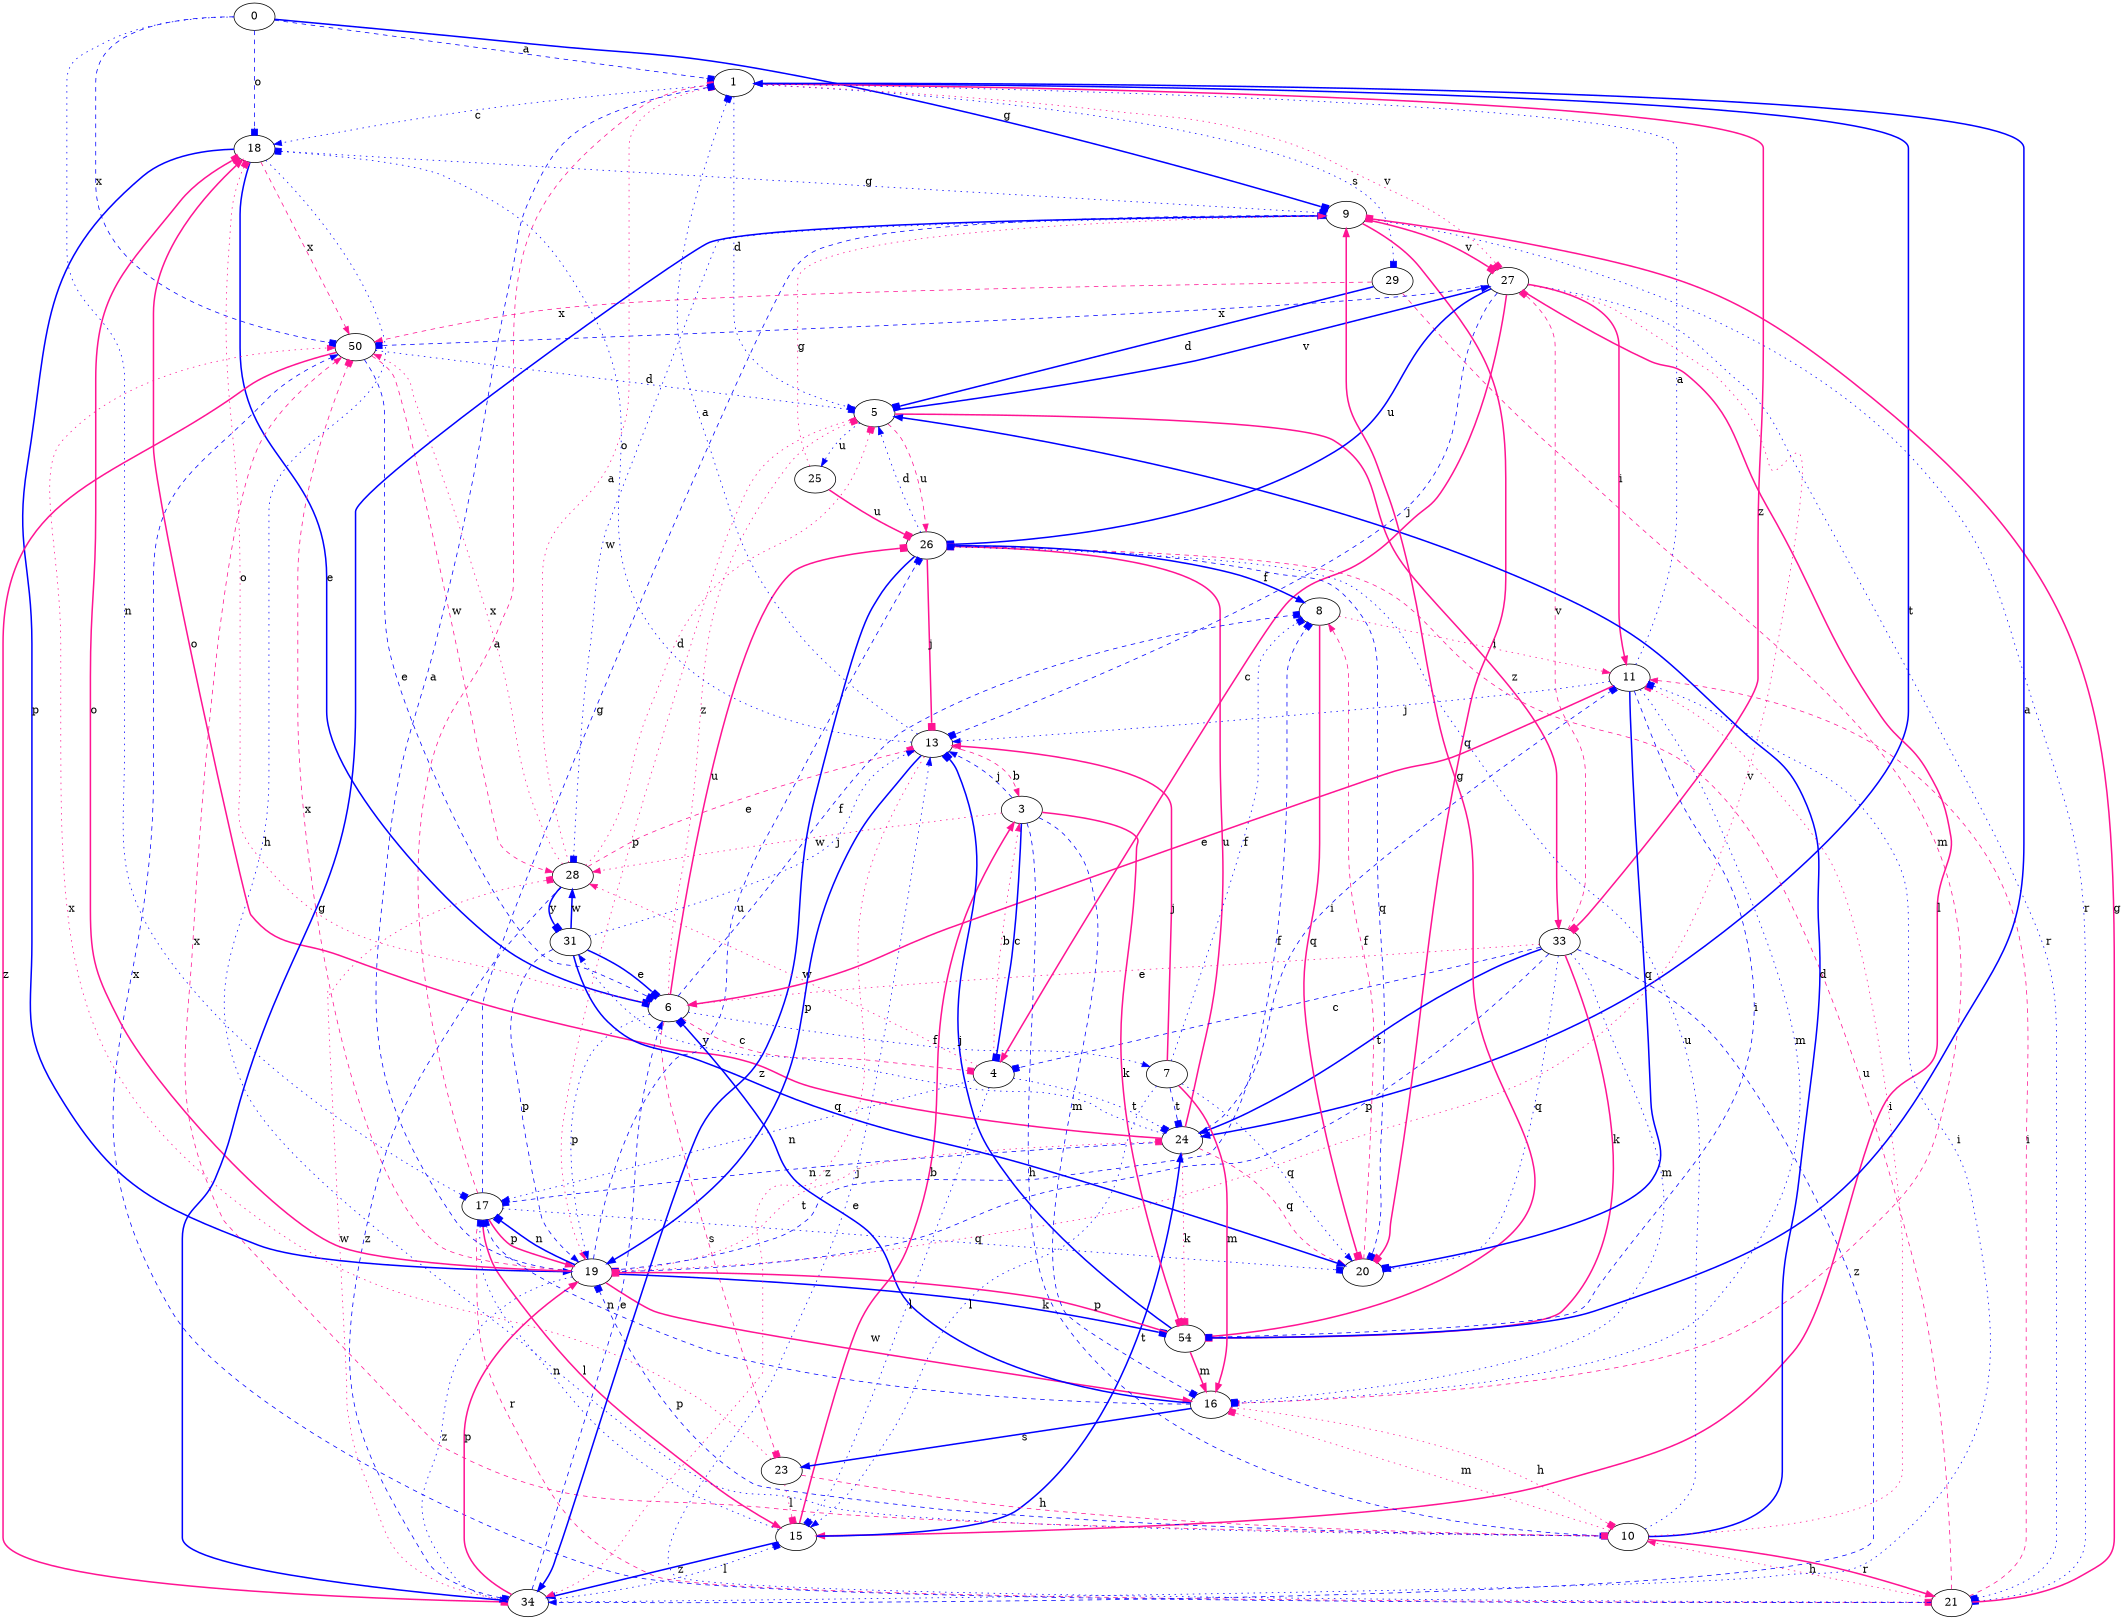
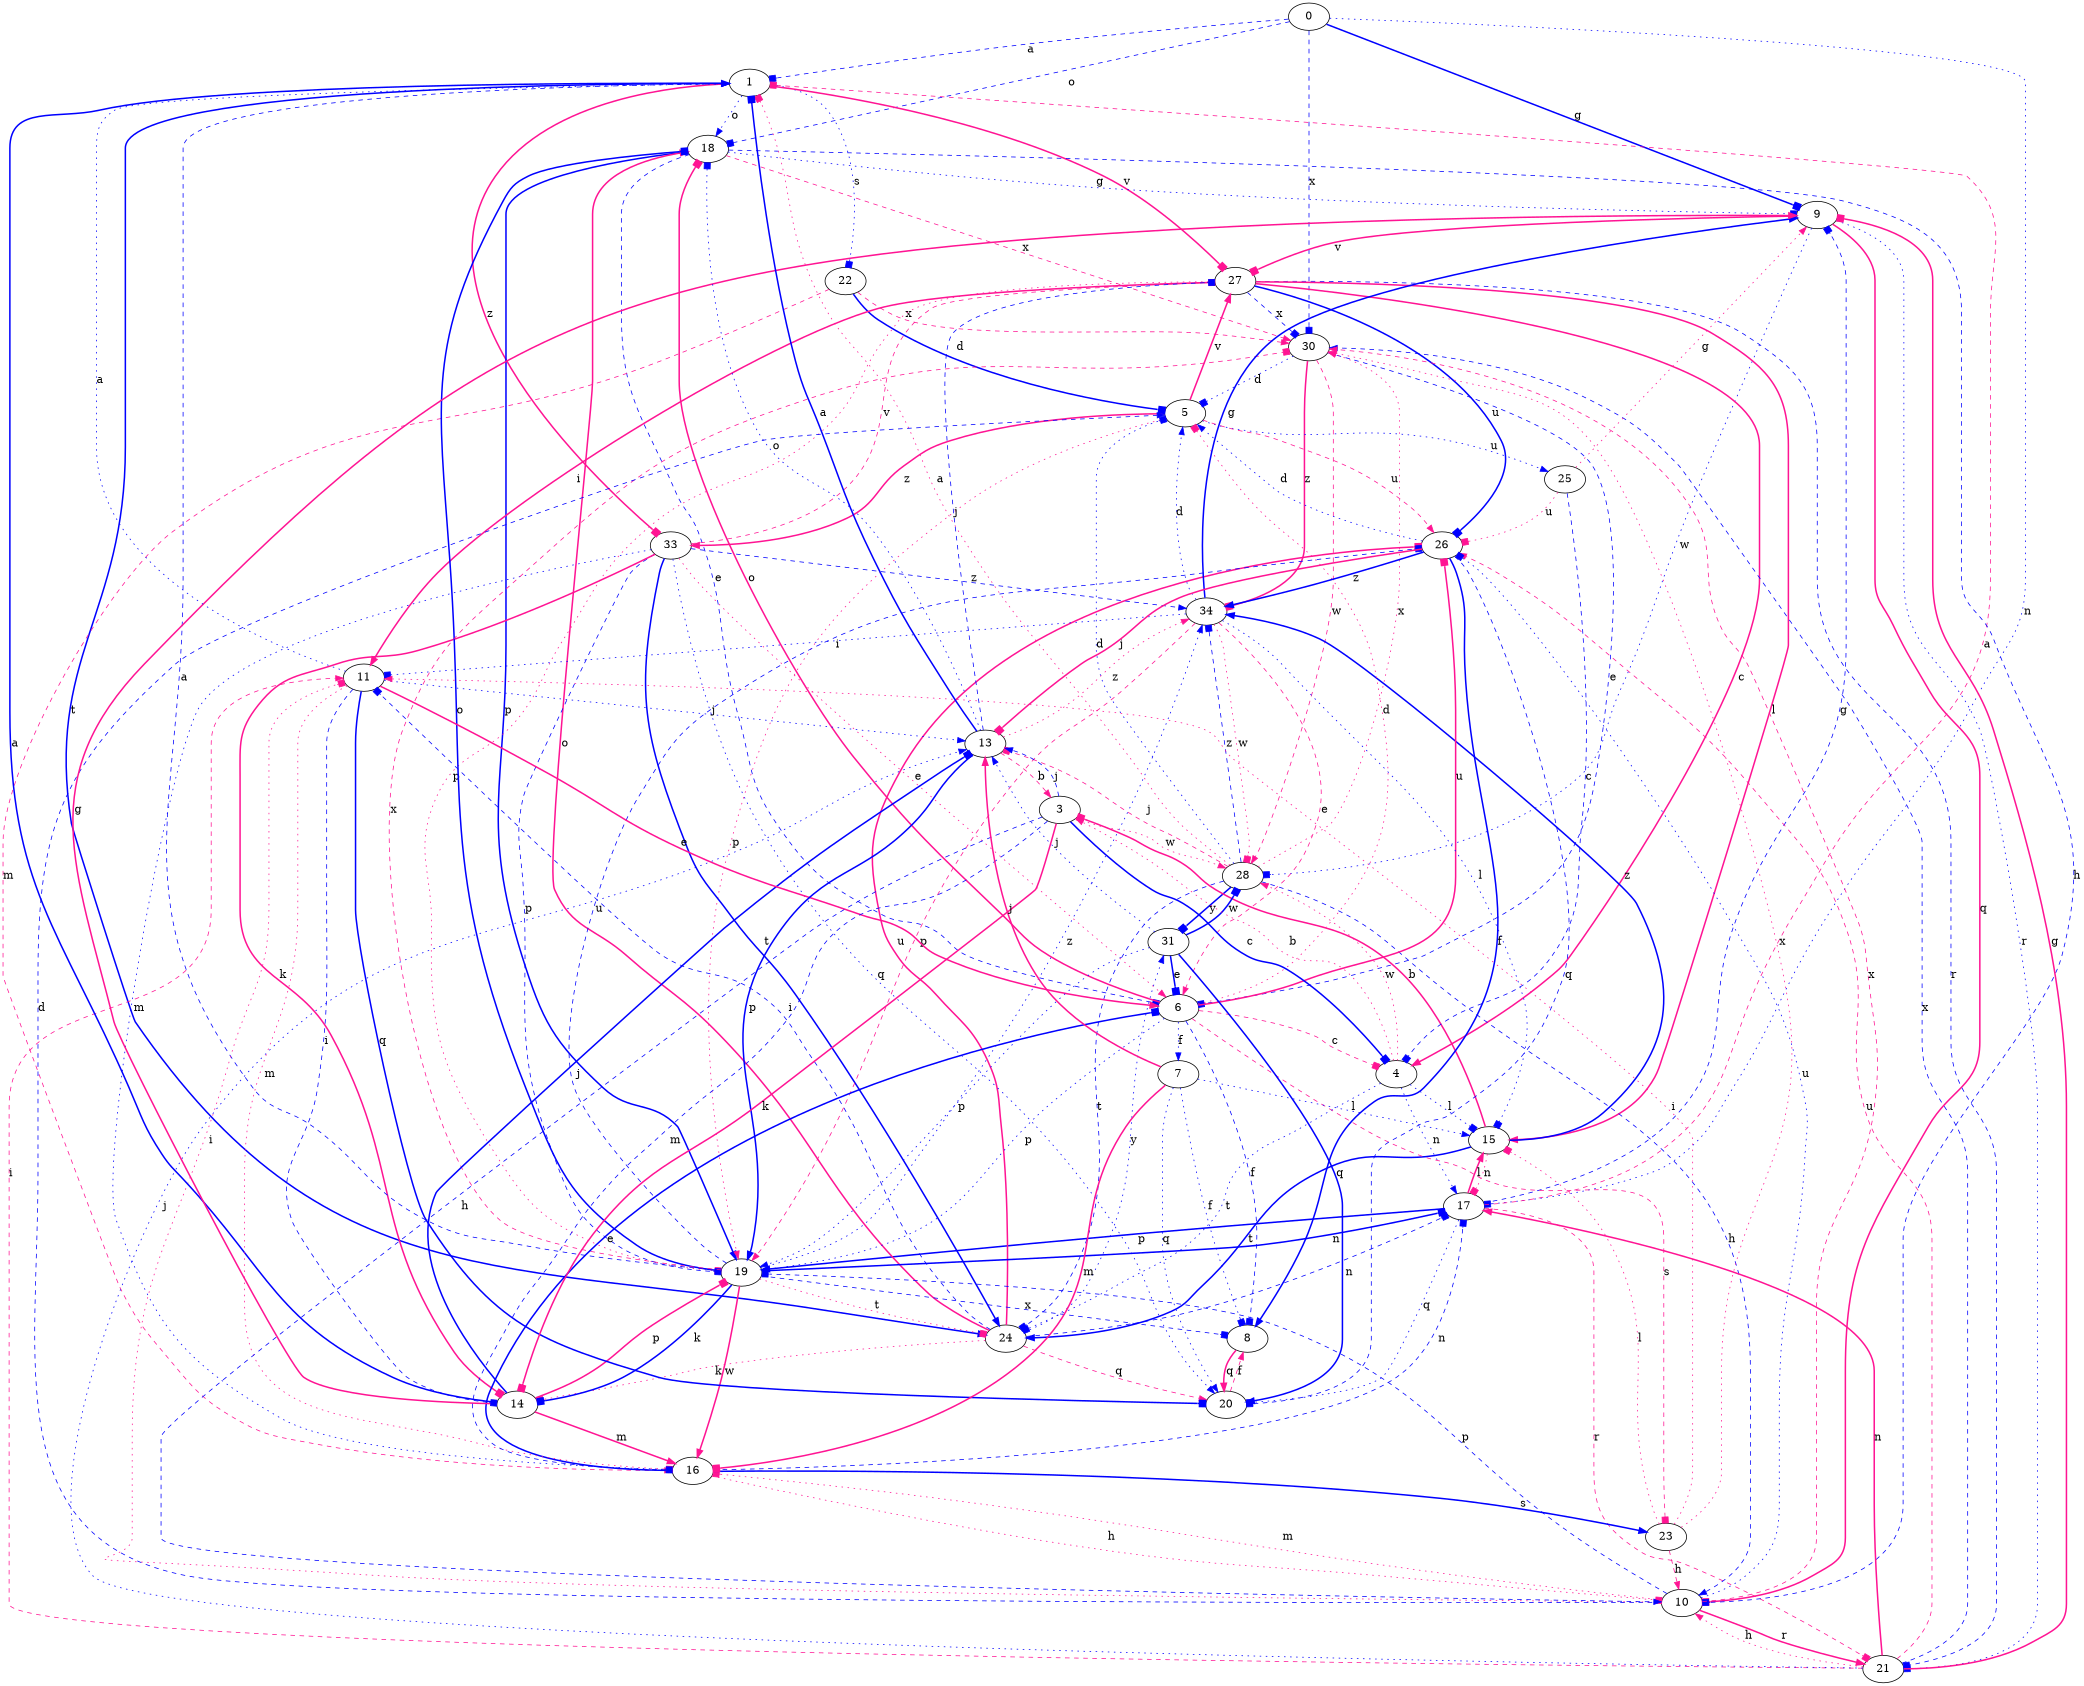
edge "1" -> "27": style dotted -> bold
edge "1" -> "18": label "c" -> "o"
node "29": label "29" -> "22"
edge "1" -> "5": now "34" -> "5"
node "50": label "50" -> "30"
edge "5" -> "27": color blue -> deeppink
edge "13" -> "1": style dotted -> bold
edge "25" -> "26": style bold -> dotted
edge "27" -> "13": reversed
edge "28" -> "5": color deeppink -> blue
edge "8" -> "11": now "23" -> "11"
edge "18" -> "6": style bold -> dashed
edge "19" -> "1": arrowhead box -> normal
edge "6" -> "5": label "z" -> "d"
edge "9" -> "20": now "9" -> "10"
edge "6" -> "18": style dotted -> bold
edge "10" -> "5": style bold -> dashed
edge "27" -> "19": label "v" -> "p"
edge "21" -> "26": arrowhead box -> normal
edge "28" -> "13": label "e" -> "j"
edge "19" -> "18": color deeppink -> blue
edge "27" -> "21": style dotted -> dashed
edge "31" -> "28": arrowhead normal -> box
edge "8" -> "20": arrowhead box -> normal
edge "19" -> "8": label "f" -> "x"
edge "33" -> "4": now "25" -> "4"
edge "31" -> "19": style dashed -> dotted
edge "7" -> "24": now "28" -> "24"
edge "28" -> "10": added, label "h"
edge "15" -> "3": arrowhead normal -> box
edge "7" -> "16": arrowhead normal -> box
edge "11" -> "16": color blue -> deeppink
edge "17" -> "19": color deeppink -> blue
edge "18" -> "10": style dotted -> dashed
edge "34" -> "6": color blue -> deeppink
edge "21" -> "17": added, label "n"
node "54": label "54" -> "14"
edge "15" -> "17": color blue -> deeppink
edge "34" -> "19": style bold -> dashed
edge "23" -> "10": arrowhead box -> normal
